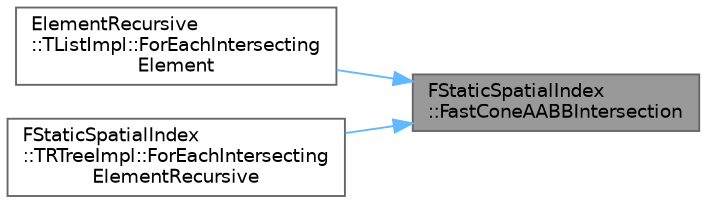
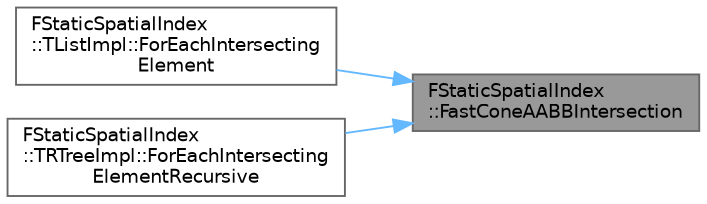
node "ElementRecursive ::TListImpl::ForEachIntersecting Element": label "ElementRecursive ::TListImpl::ForEachIntersecting Element" -> "FStaticSpatialIndex ::TListImpl::ForEachIntersecting Element"
